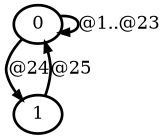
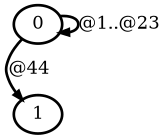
edge "0" -> "1": label "@24" -> "@44"
edge "1" -> "0": removed, label "@25"
